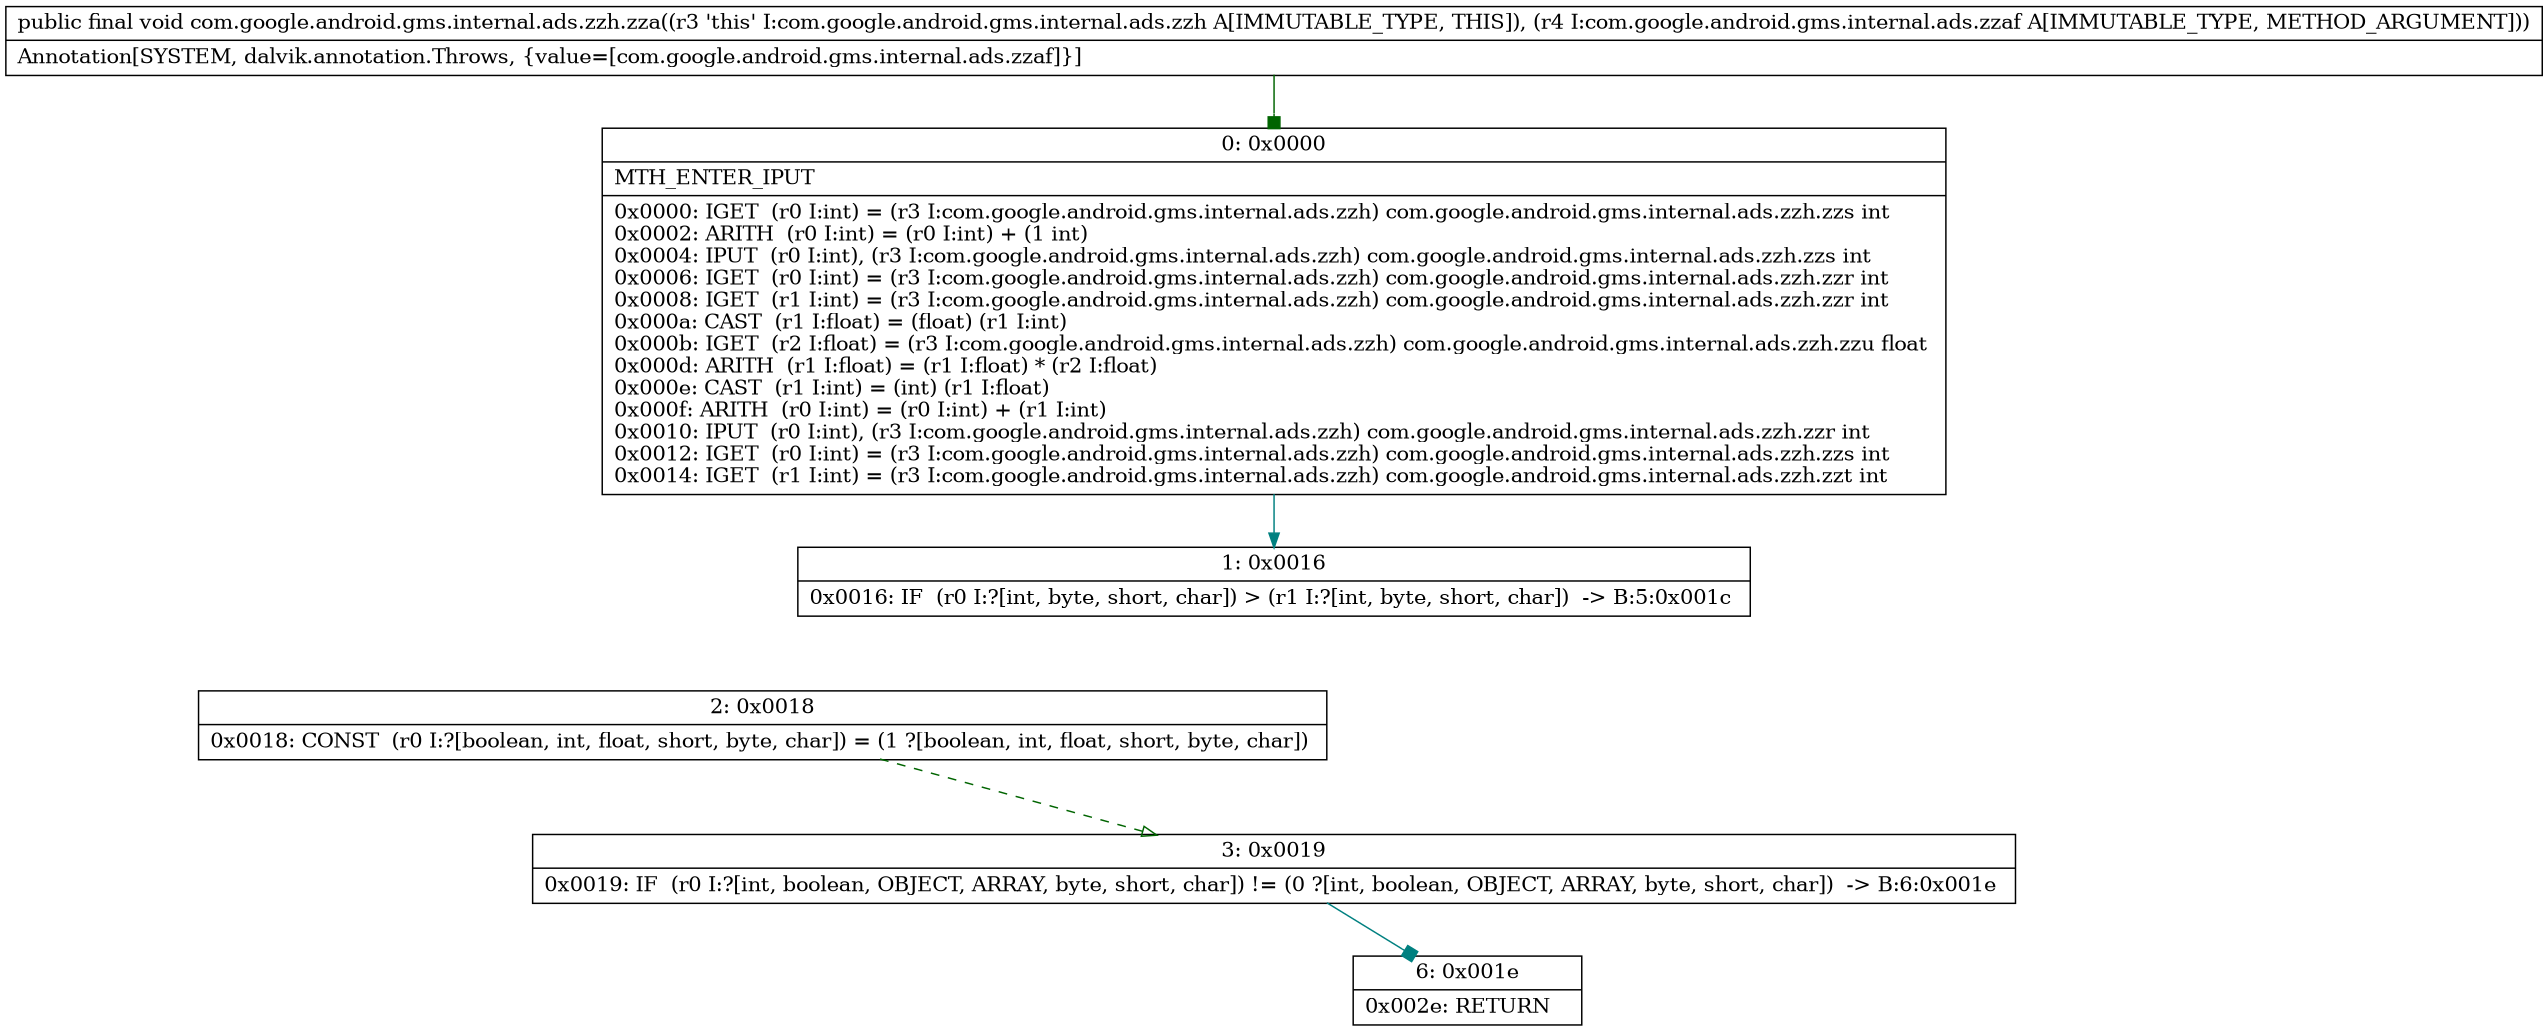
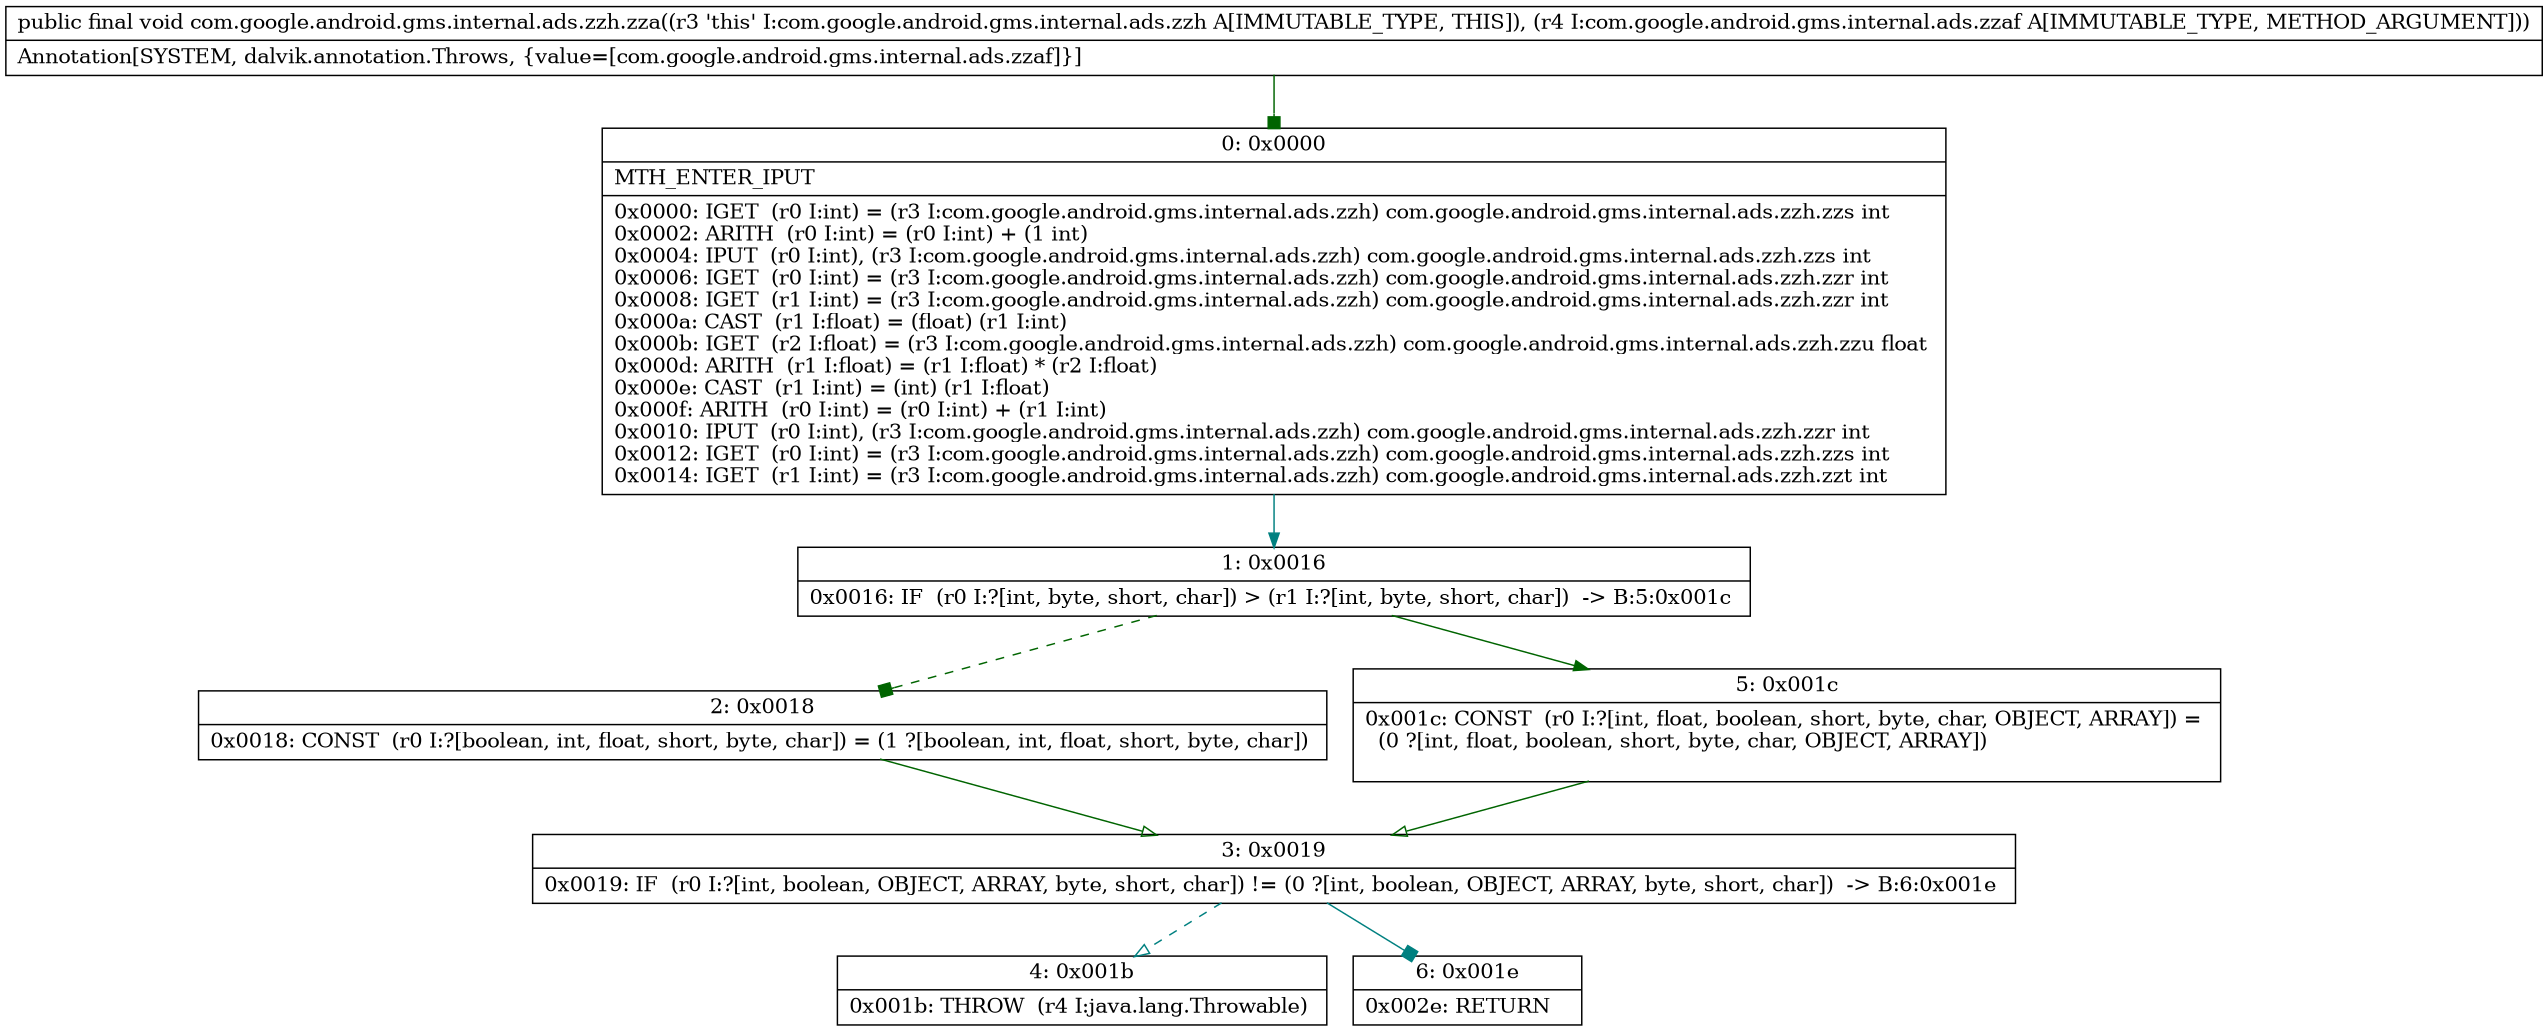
edge "1: 0x0016" -> "2: 0x0018": added
node "5: 0x001c": added
edge "2: 0x0018" -> "3: 0x0019": style dashed -> solid
node "4: 0x001b": added
